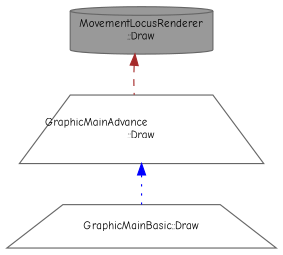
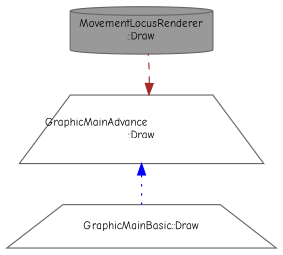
edge "GraphicMainAdvance ::Draw" -> "MovementLocusRenderer ::Draw": reversed
